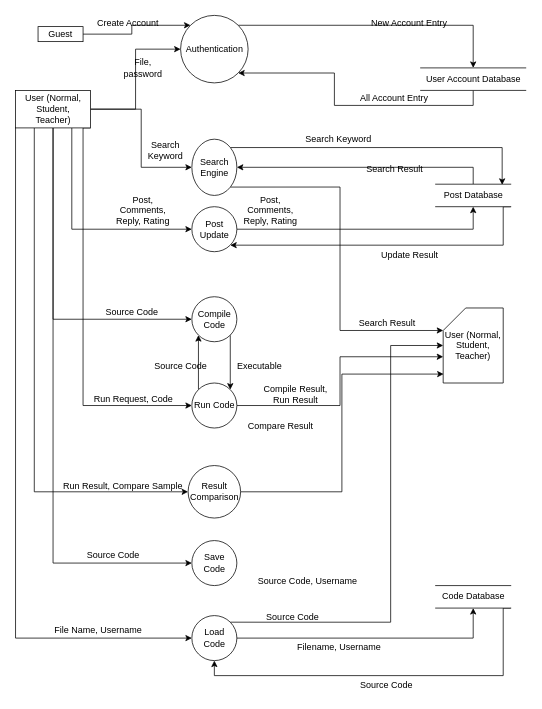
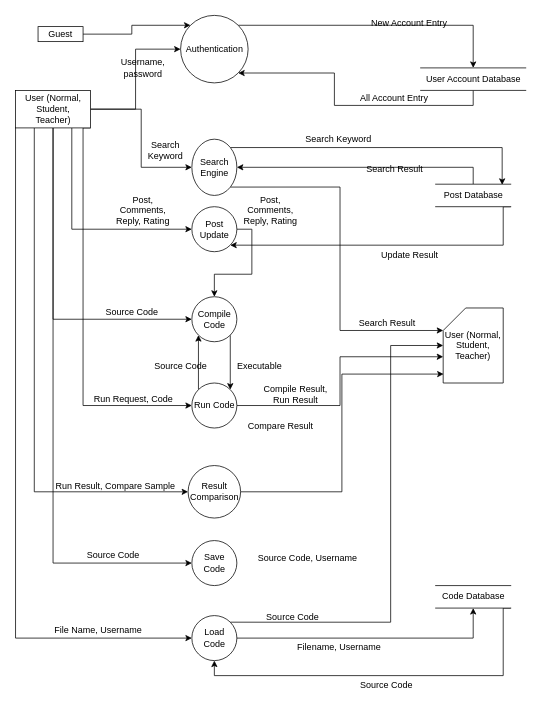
node "Create Account": removed
node "File, password": label "File, password" -> "Username, password"
edge "Post Update" -> "Post Database": now "Post Update" -> "Compile Code"
node "Run Result, Compare Sample": moved (123, 486) -> (115, 486)
node "Source Code, Username": moved (307, 581) -> (307, 558)
